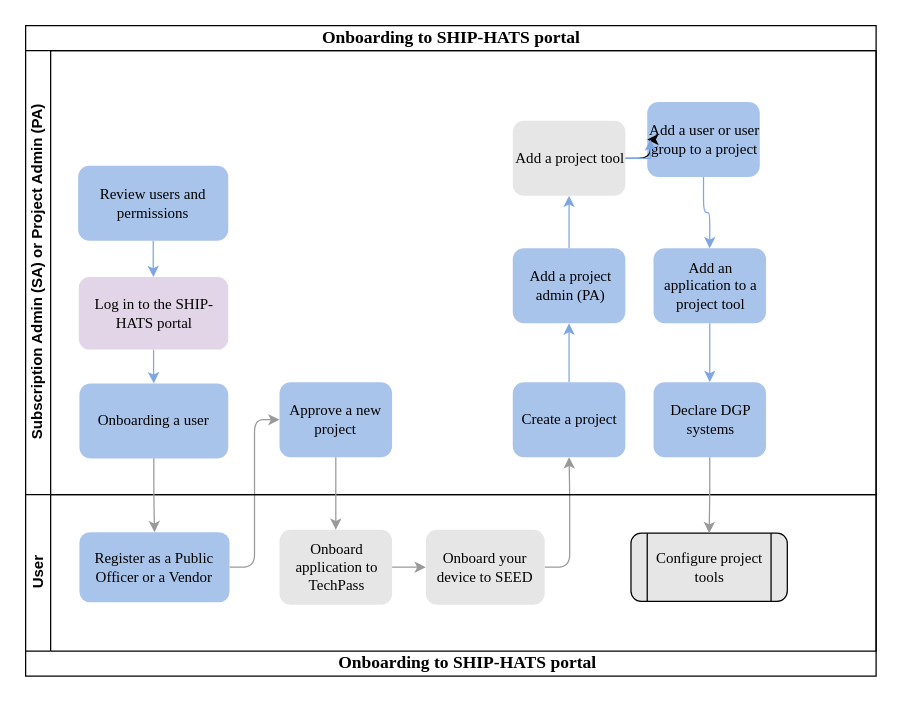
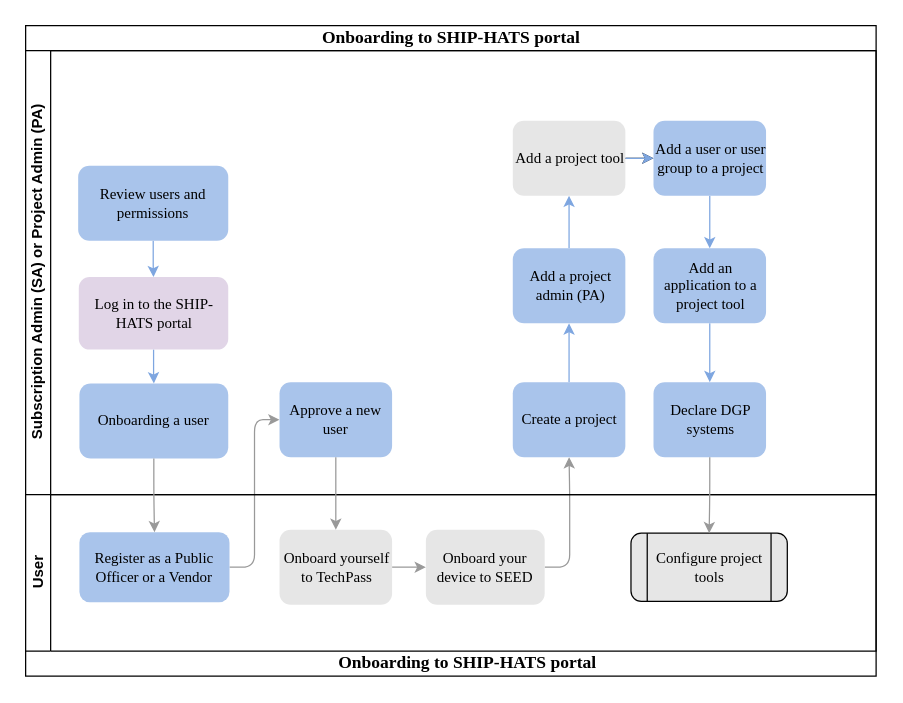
node "Add a user or user group to a project": moved (703, 139) -> (709, 158)
node "Approve a new project": label "Approve a new project" -> "Approve a new user"
node "Onboard application to TechPass": label "Onboard application to TechPass" -> "Onboard yourself to TechPass"
